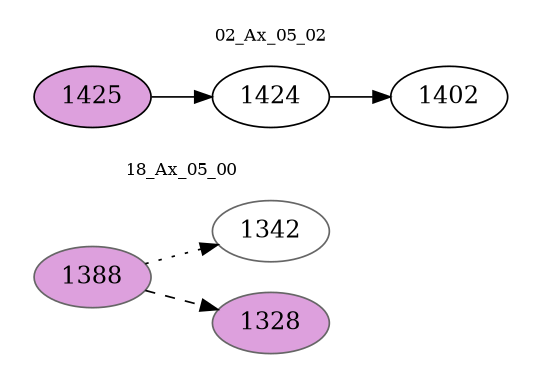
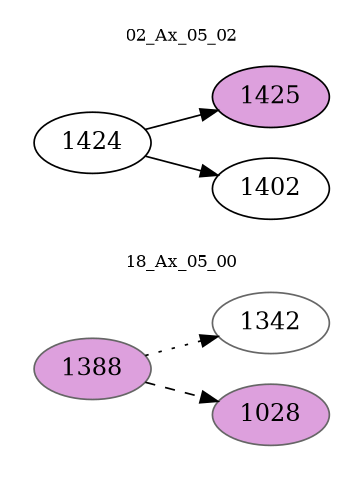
edge "1425" -> "1424": reversed
node "1328": label "1328" -> "1028"
